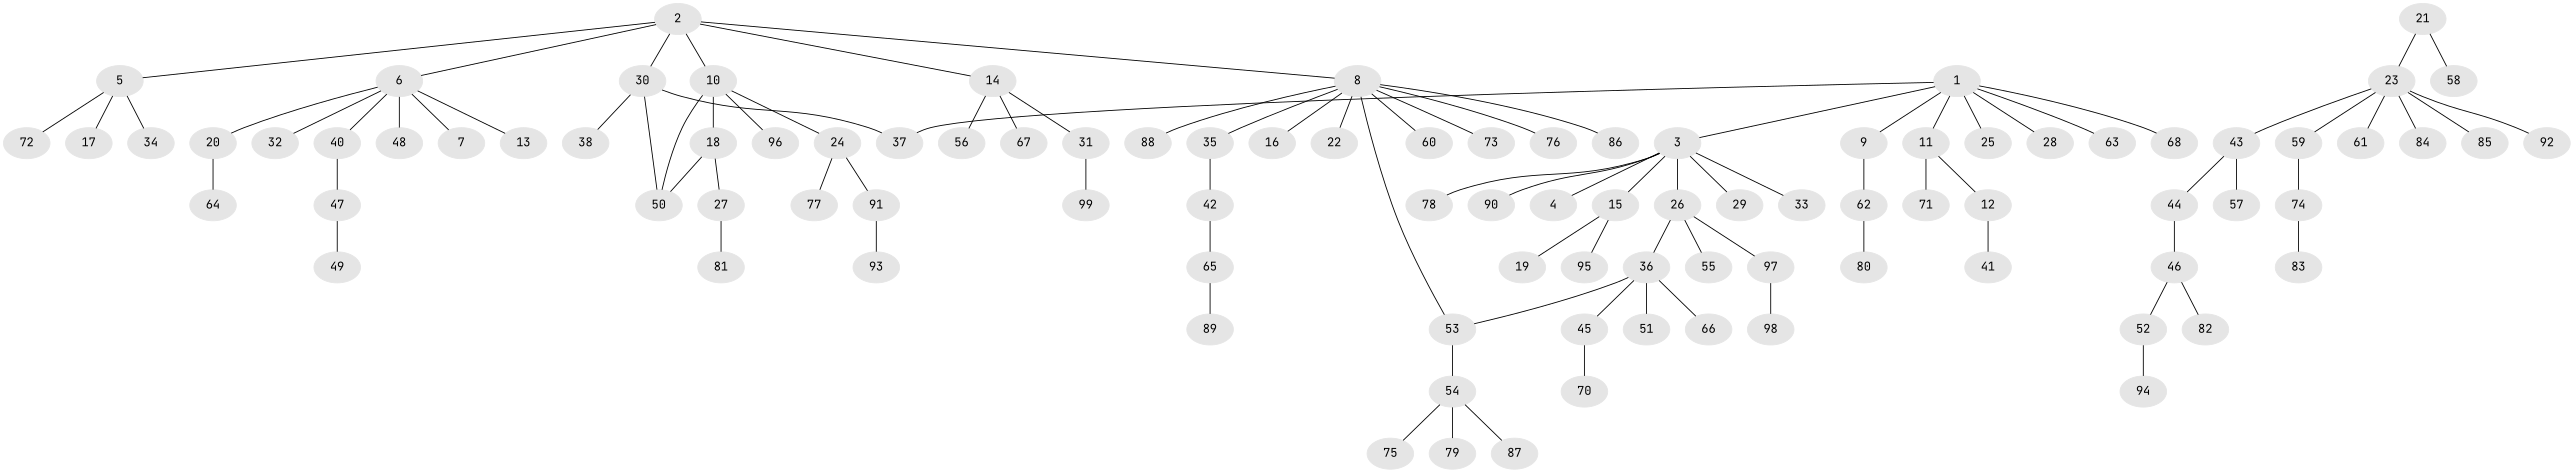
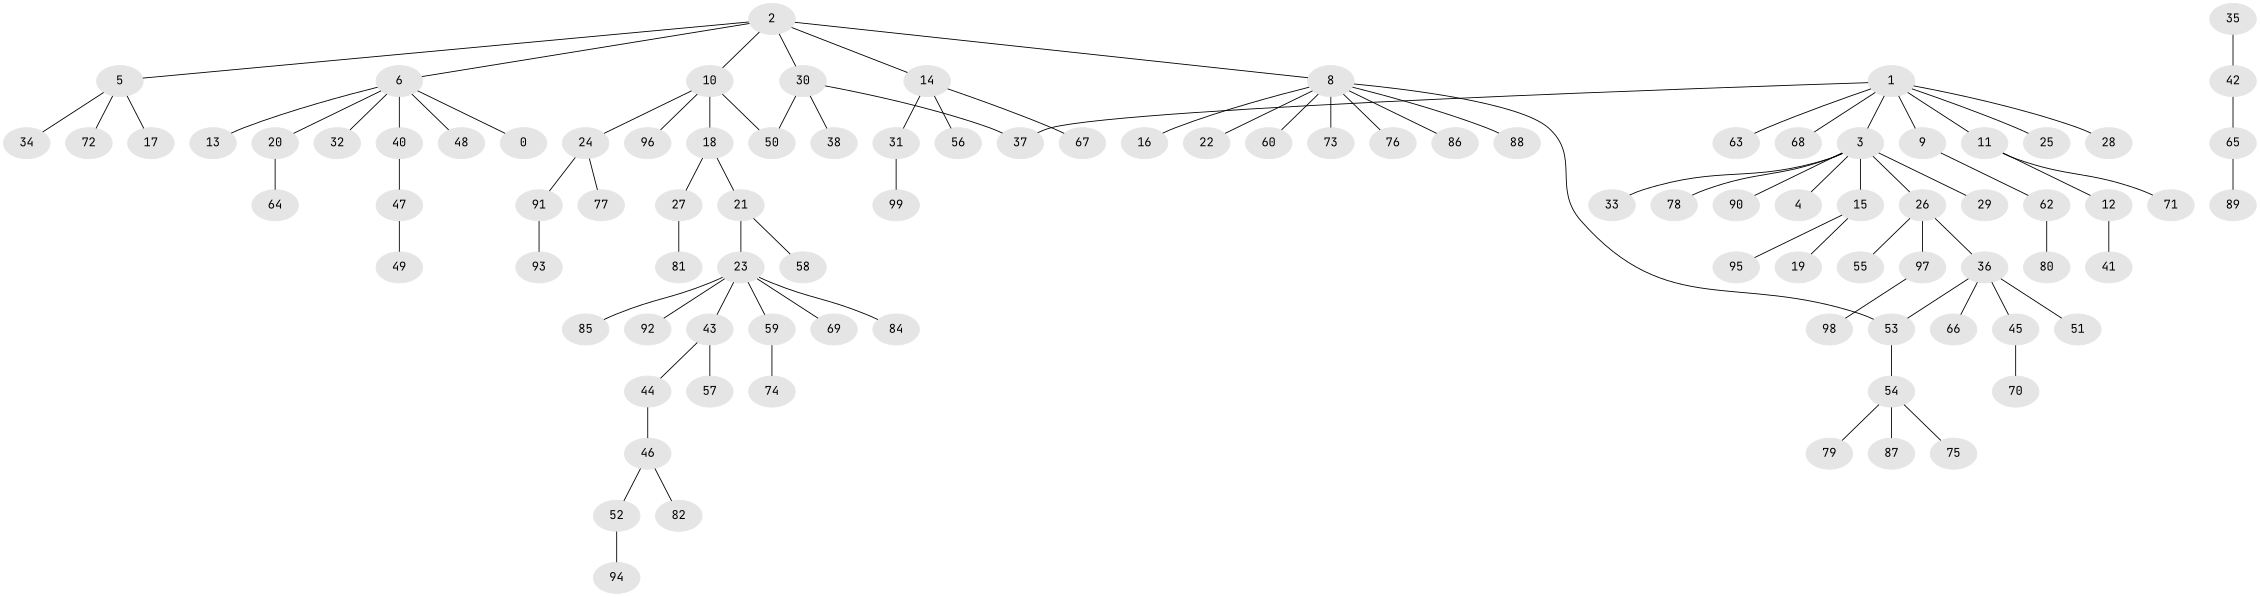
edge "8" -- "35": removed
node "7": label "7" -> "0"
node "61": label "61" -> "69"
edge "18" -- "50": now "18" -- "21"
node "83": removed
